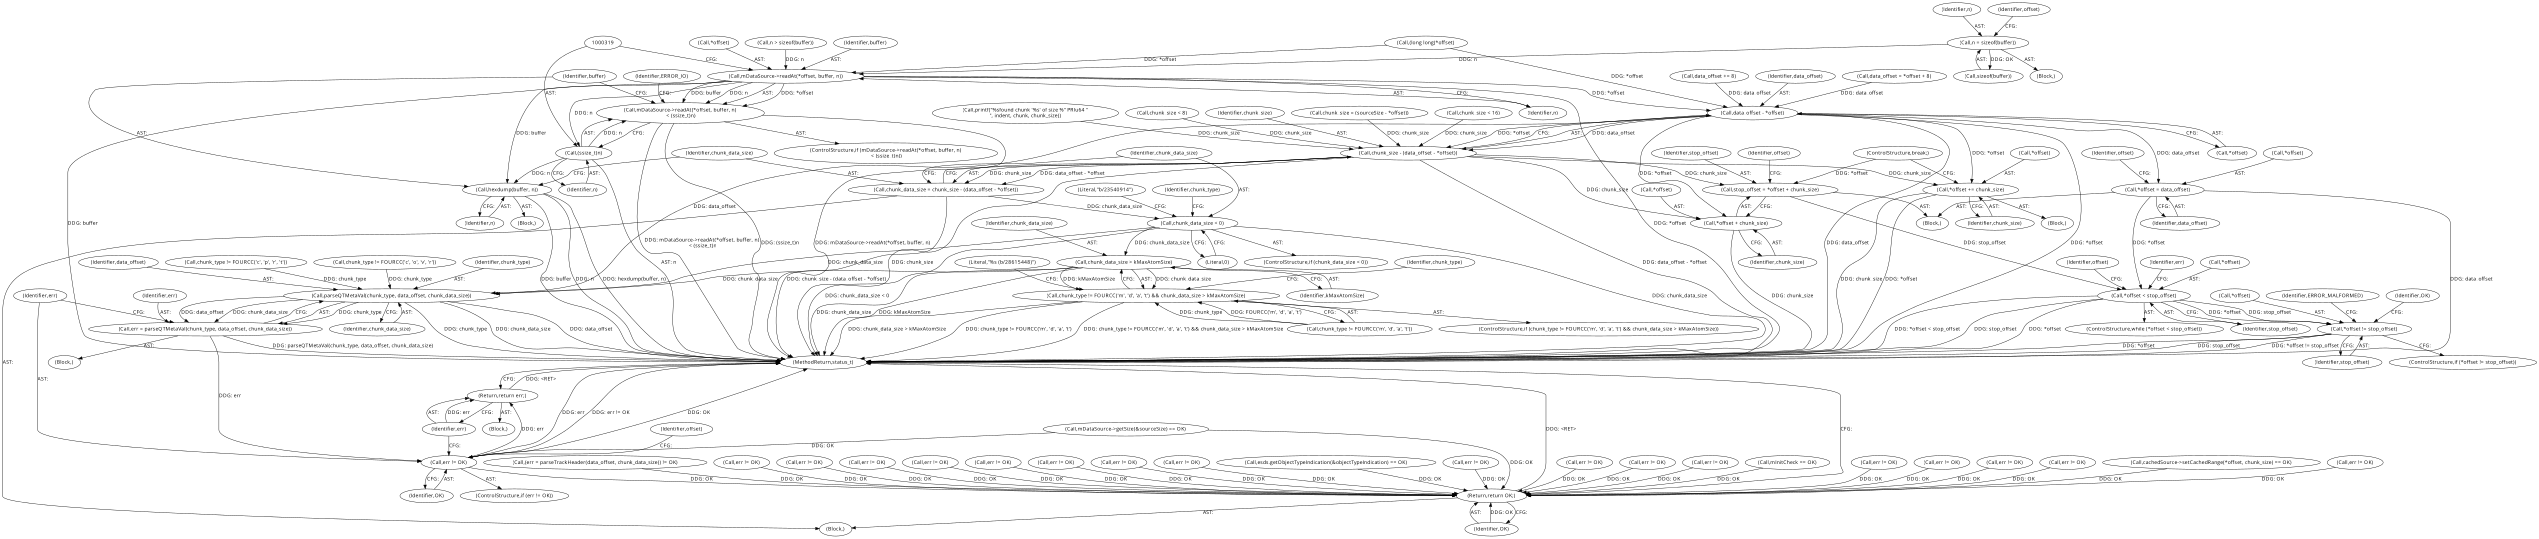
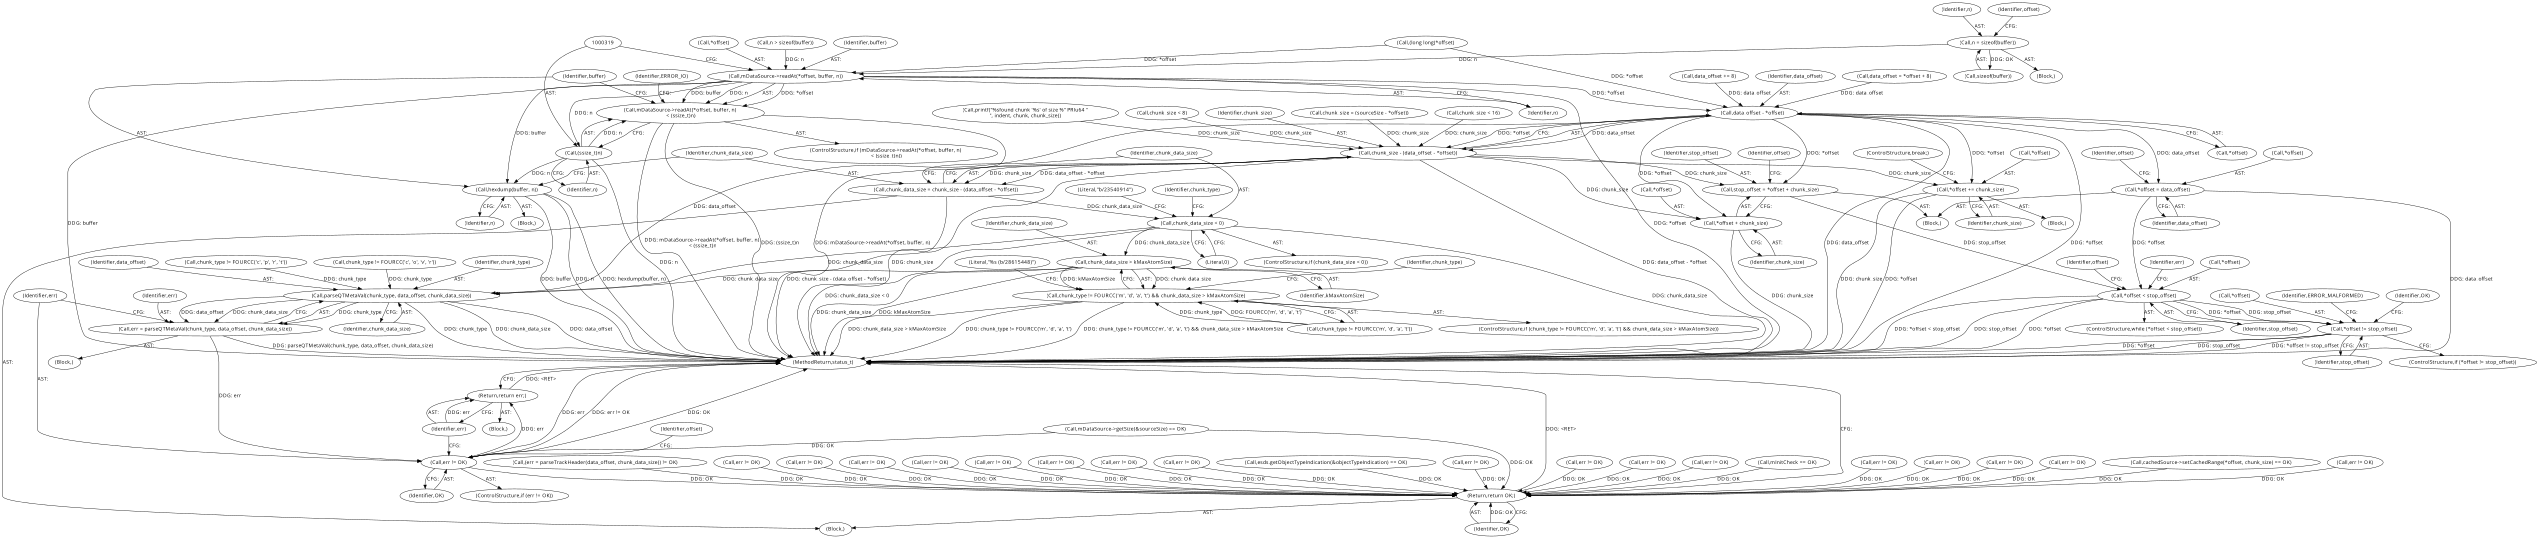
edge "(ControlStructure,break;)" -> "(Call,stop_offset = *offset + chunk_size)": now "(Call,data_offset - *offset)" -> "(Call,stop_offset = *offset + chunk_size)"
edge "(Call,(ssize_t)n)" -> "(MethodReturn,status_t)": label "AST: n" -> "DDG: n"
